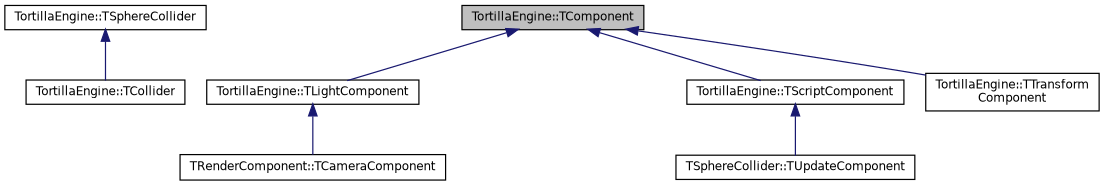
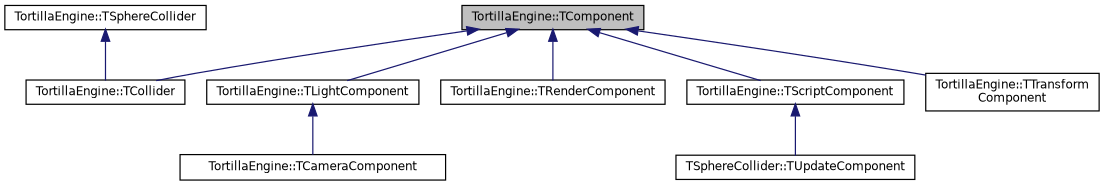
edge "TortillaEngine::TCollider" -> "TortillaEngine::TComponent": added
node "TortillaEngine::TRenderComponent": added
node "TRenderComponent::TCameraComponent": label "TRenderComponent::TCameraComponent" -> "TortillaEngine::TCameraComponent"
